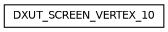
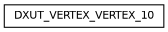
node "DXUT_SCREEN_VERTEX_10": label "DXUT_SCREEN_VERTEX_10" -> "DXUT_VERTEX_VERTEX_10"
